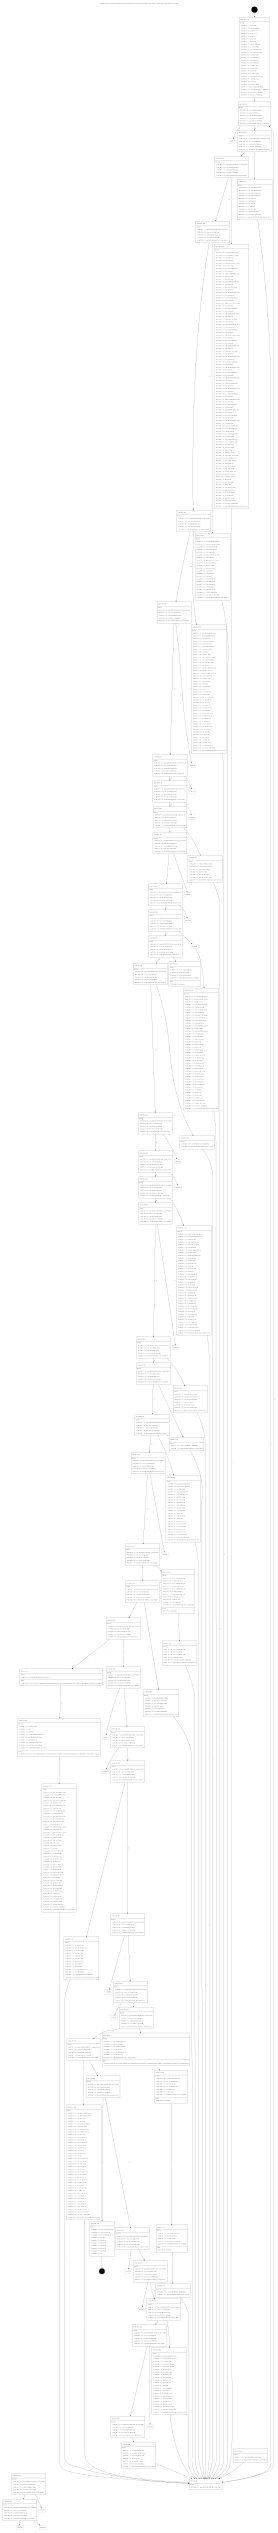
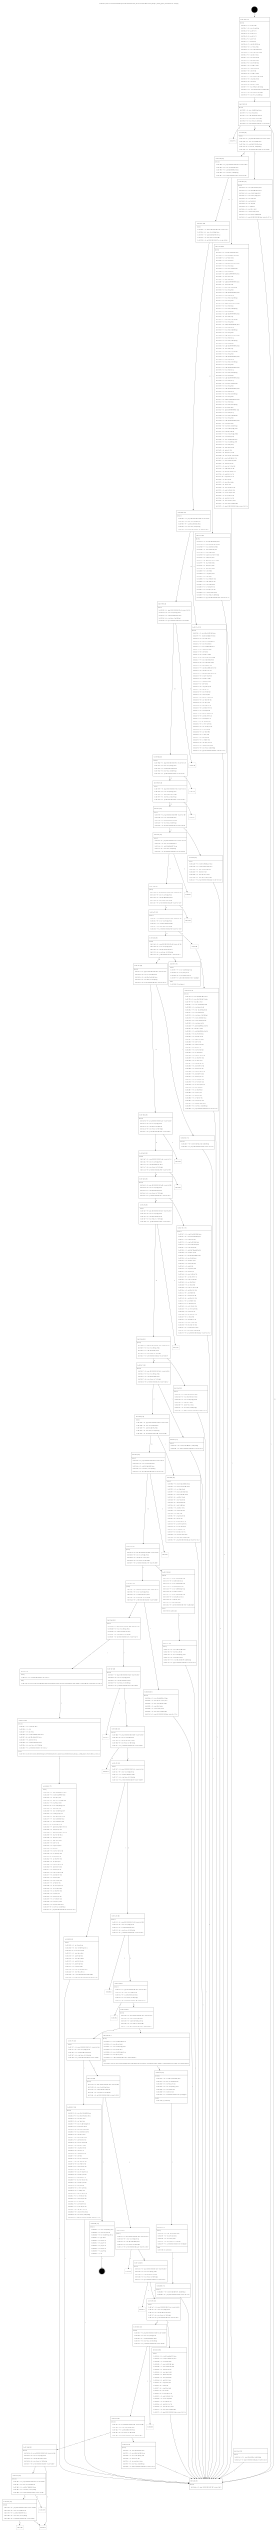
node "0x401d3b [28]": added
